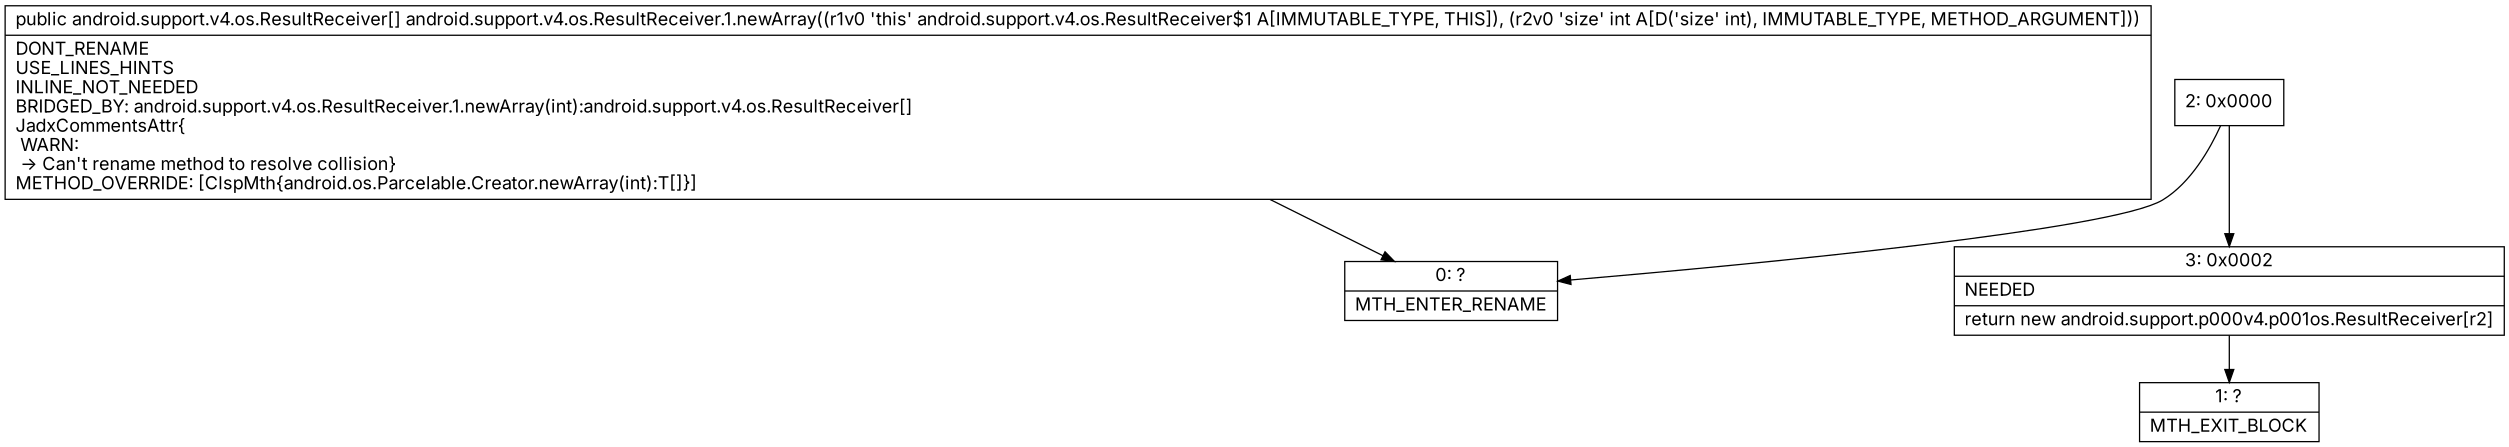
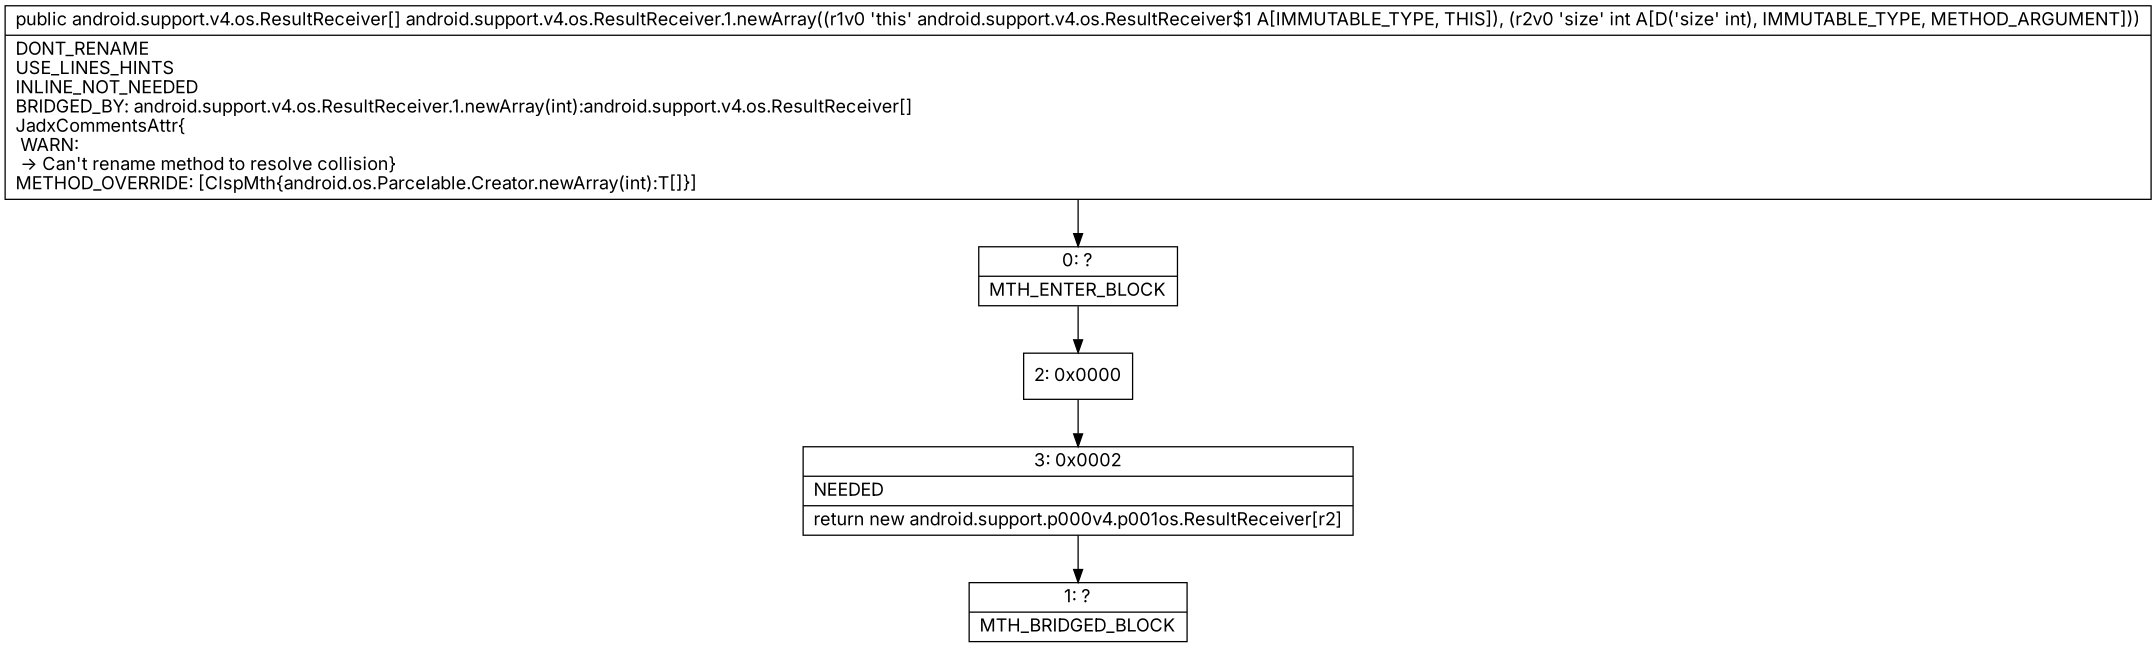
edge "2: 0x0000" -> "0: ?": reversed
node "0: ?": text "MTH_ENTER_RENAME" -> "MTH_ENTER_BLOCK"
node "1: ?": text "MTH_EXIT_BLOCK" -> "MTH_BRIDGED_BLOCK"
